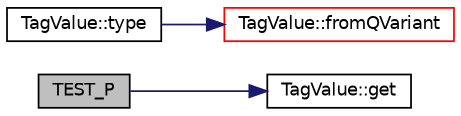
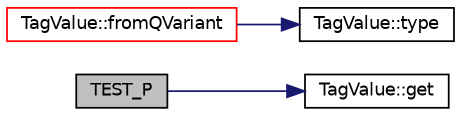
edge "TagValue::type" -> "TagValue::fromQVariant": reversed
